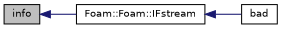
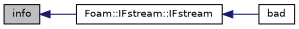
node "Foam::Foam::IFstream": label "Foam::Foam::IFstream" -> "Foam::IFstream::IFstream"
